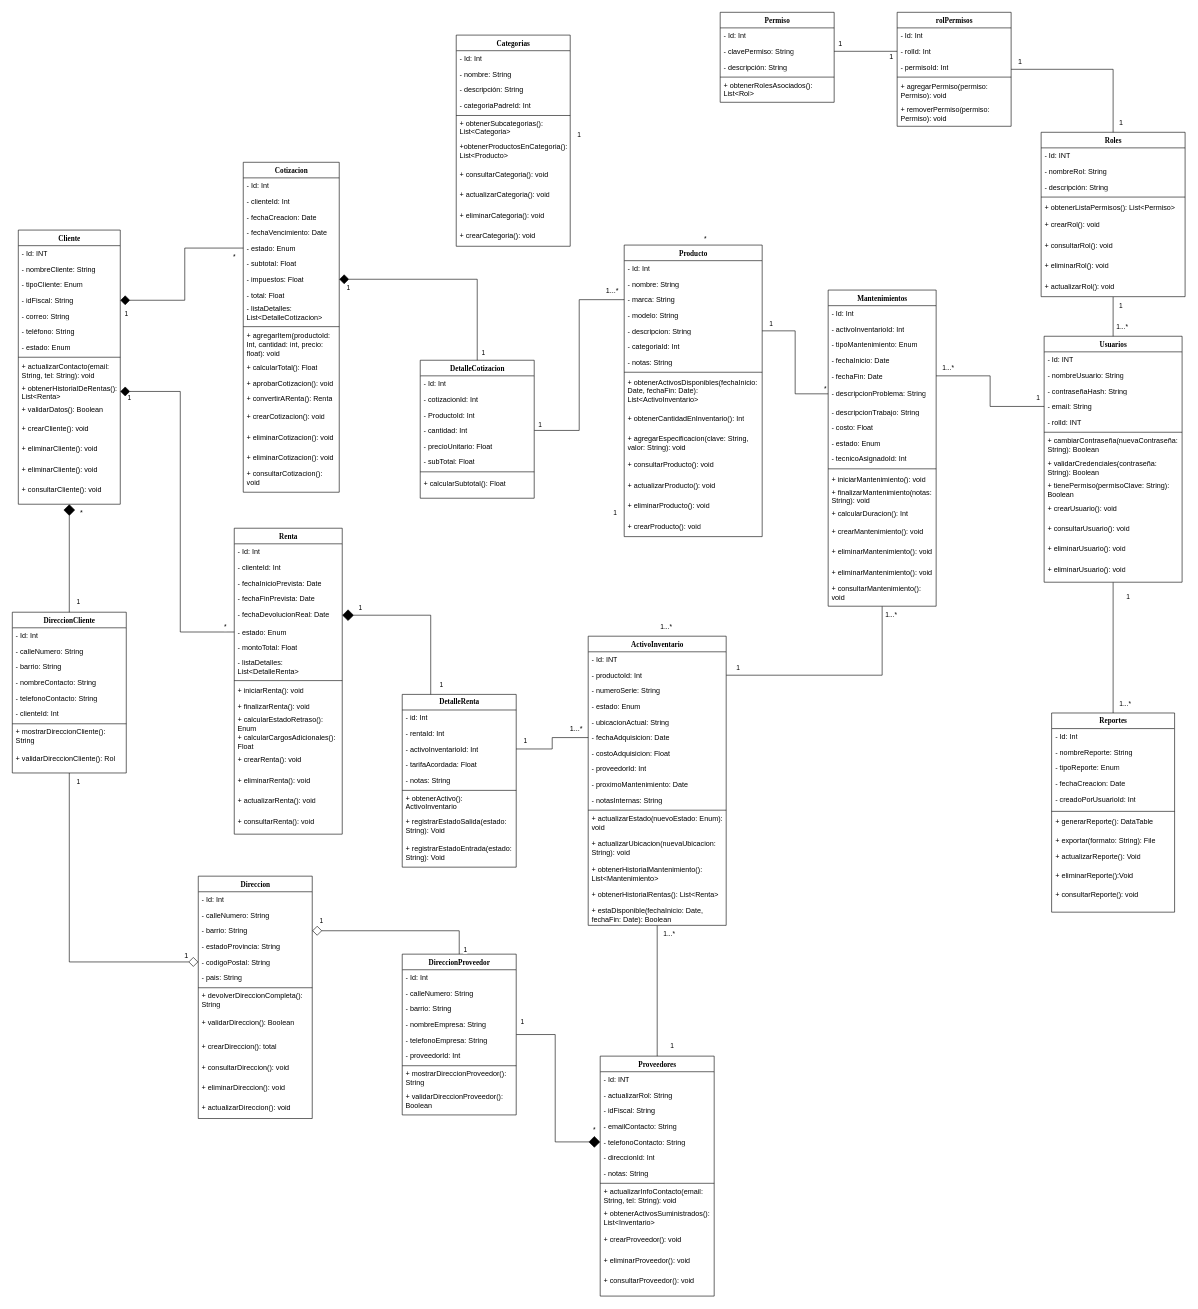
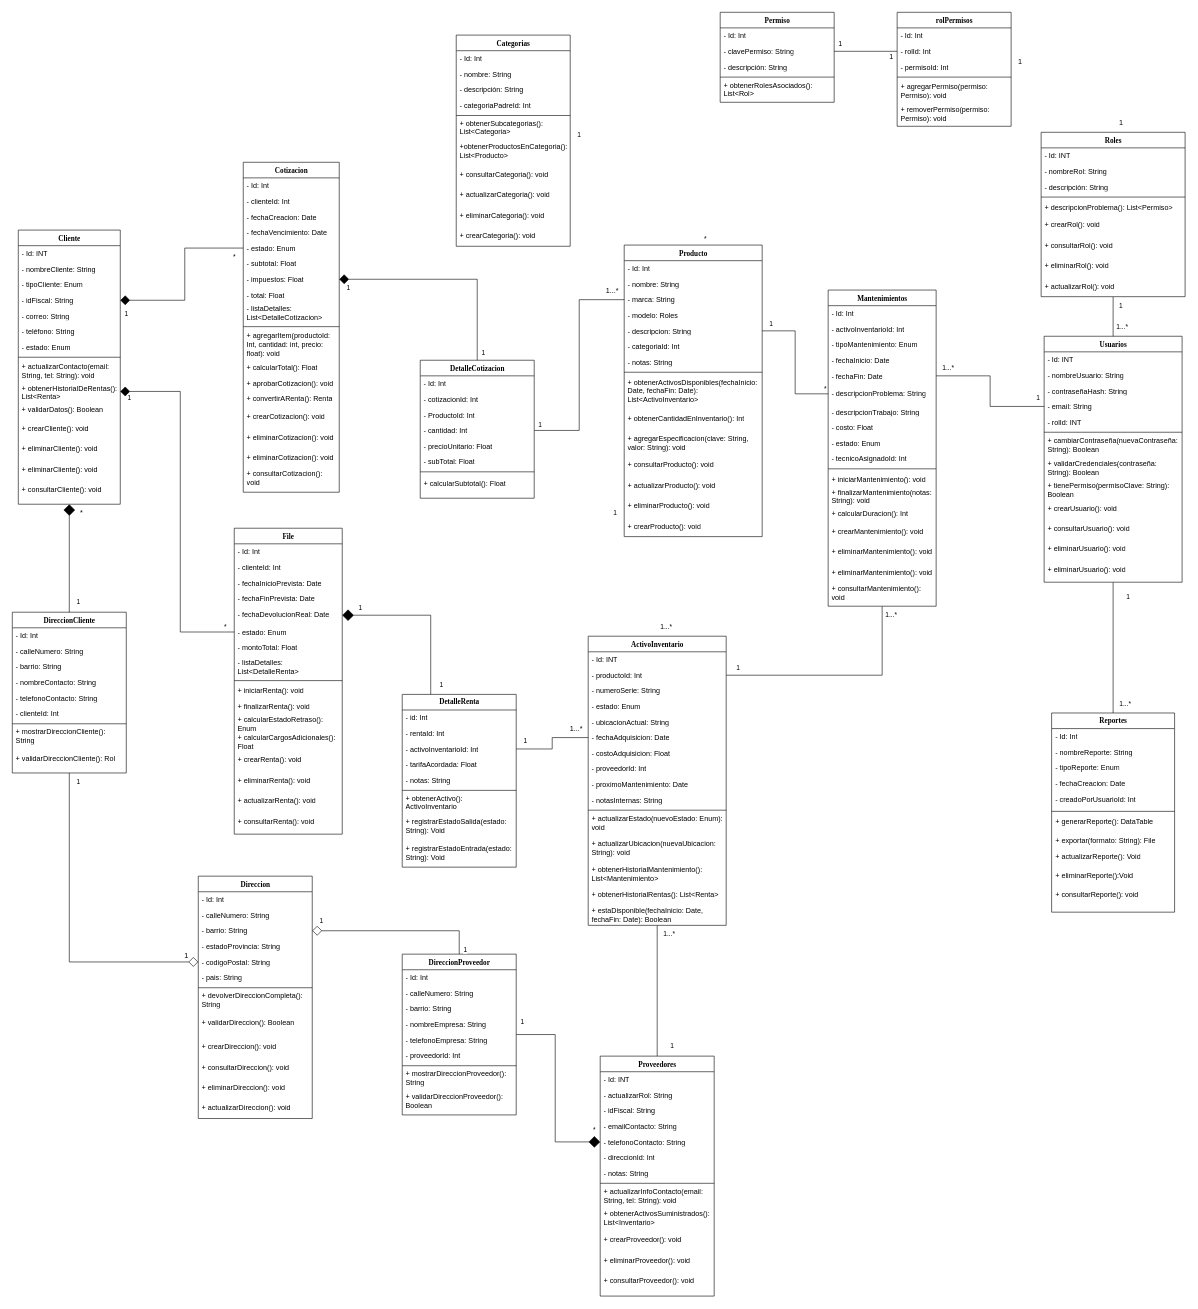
edge "rolPermisos" -- "Roles": removed
node "+ obtenerListaPermisos(): List<Permiso>": label "+ obtenerListaPermisos(): List<Permiso>" -> "+ descripcionProblema(): List<Permiso>"
node "- modelo: String": label "- modelo: String" -> "- modelo: Roles"
node "Renta": label "Renta" -> "File"
node "+ crearDireccion(): total": label "+ crearDireccion(): total" -> "+ crearDireccion(): void"
